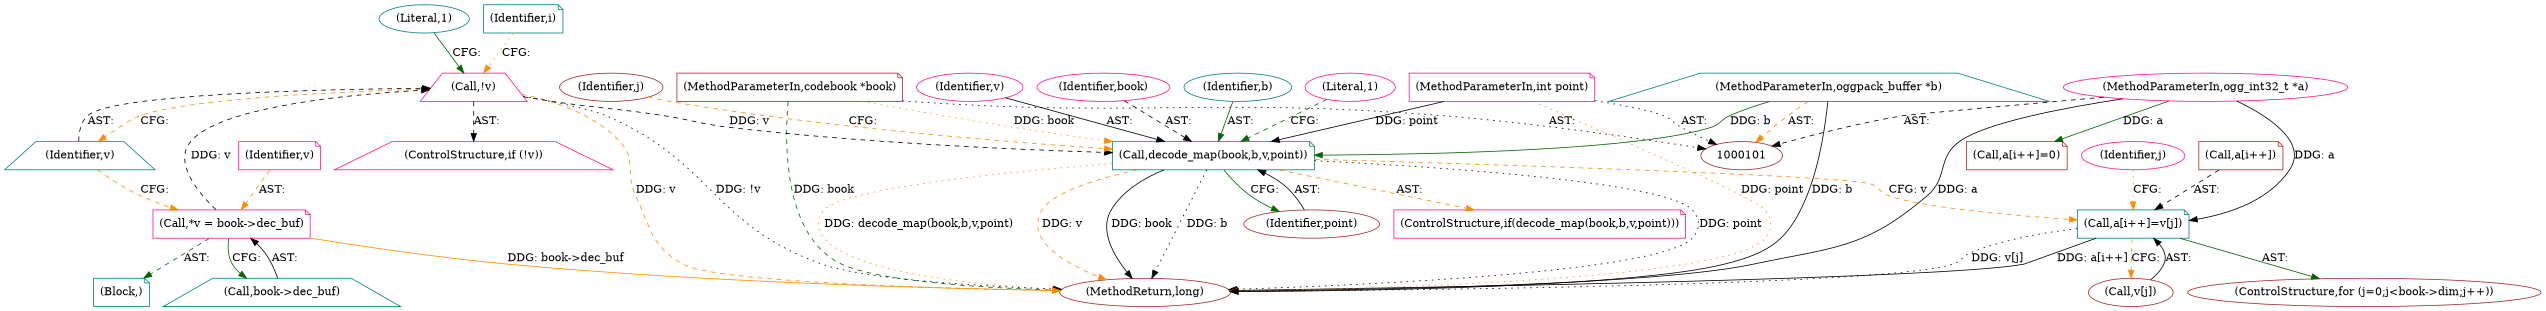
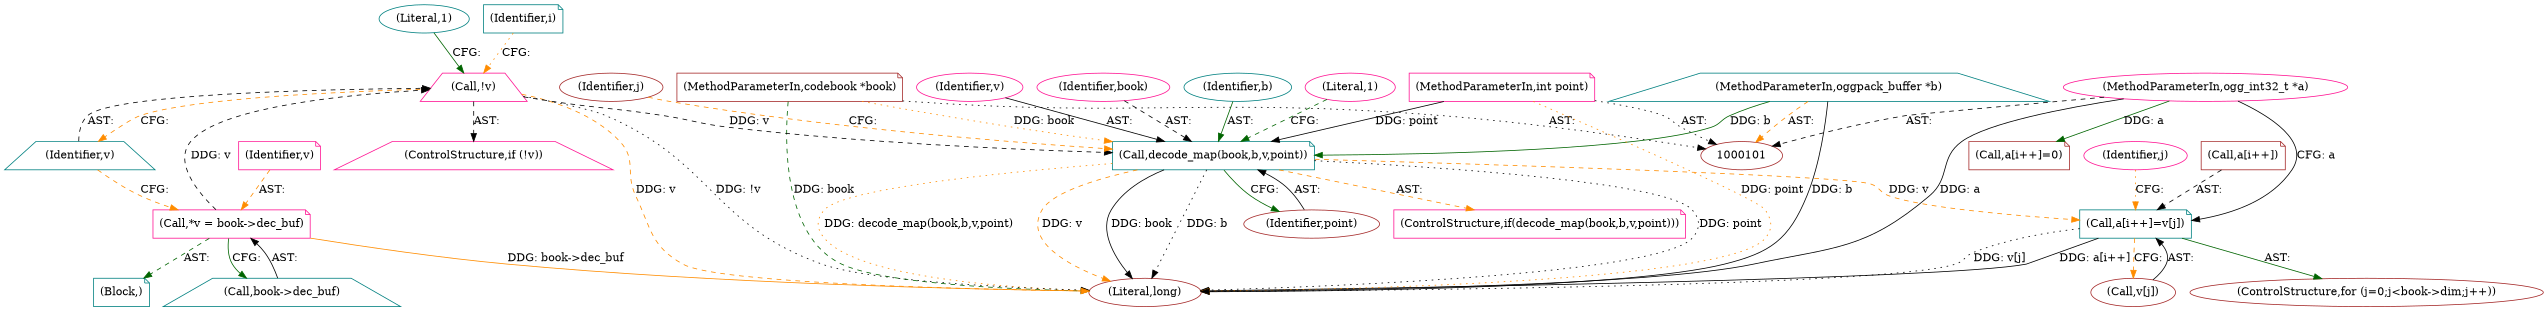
edge "(MethodParameterIn,ogg_int32_t *a)" -> "(Call,a[i++]=v[j])": label "DDG: a" -> "CFG: a"
edge "(Call,decode_map(book,b,v,point))" -> "(Call,a[i++]=v[j])": label "CFG: v" -> "DDG: v"
node "(MethodReturn,long)": label "(MethodReturn,long)" -> "(Literal,long)"
